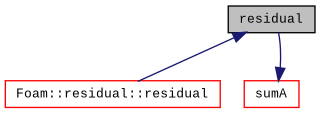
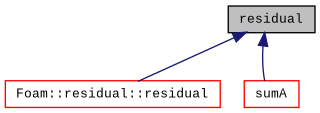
edge "residual" -> "sumA": reversed
